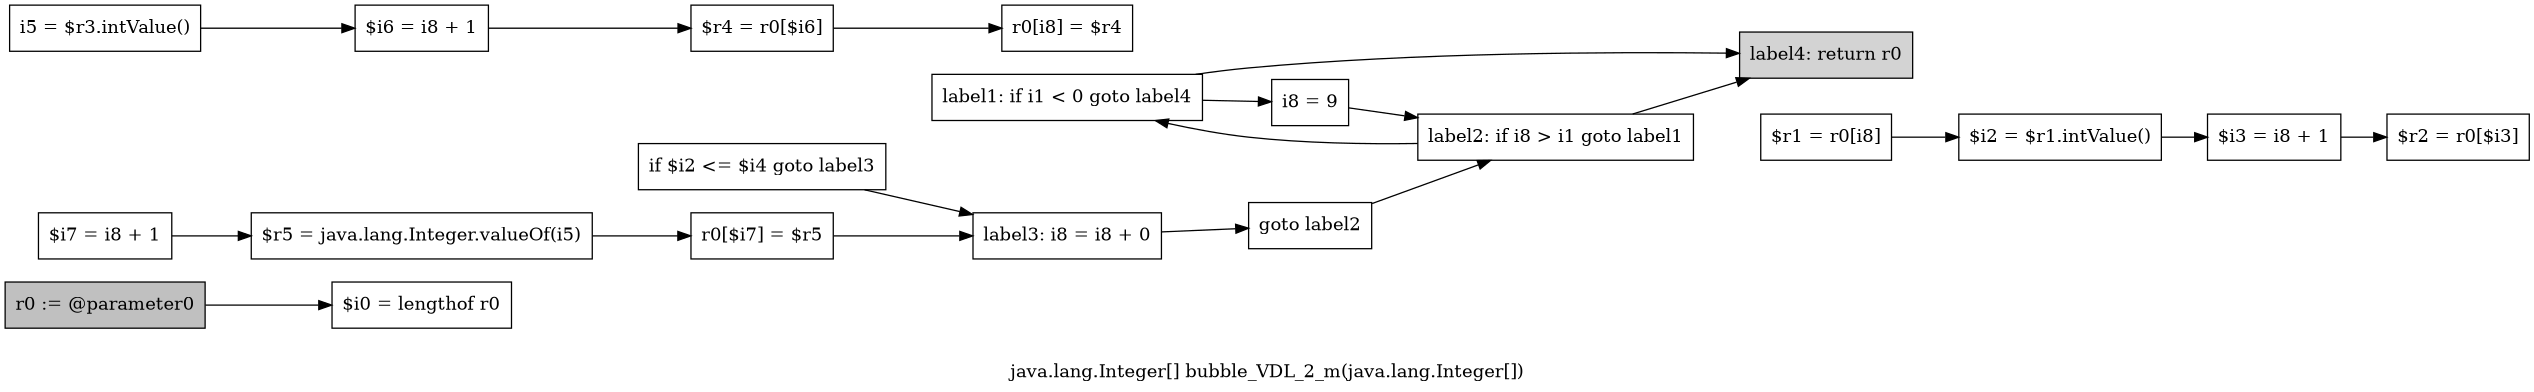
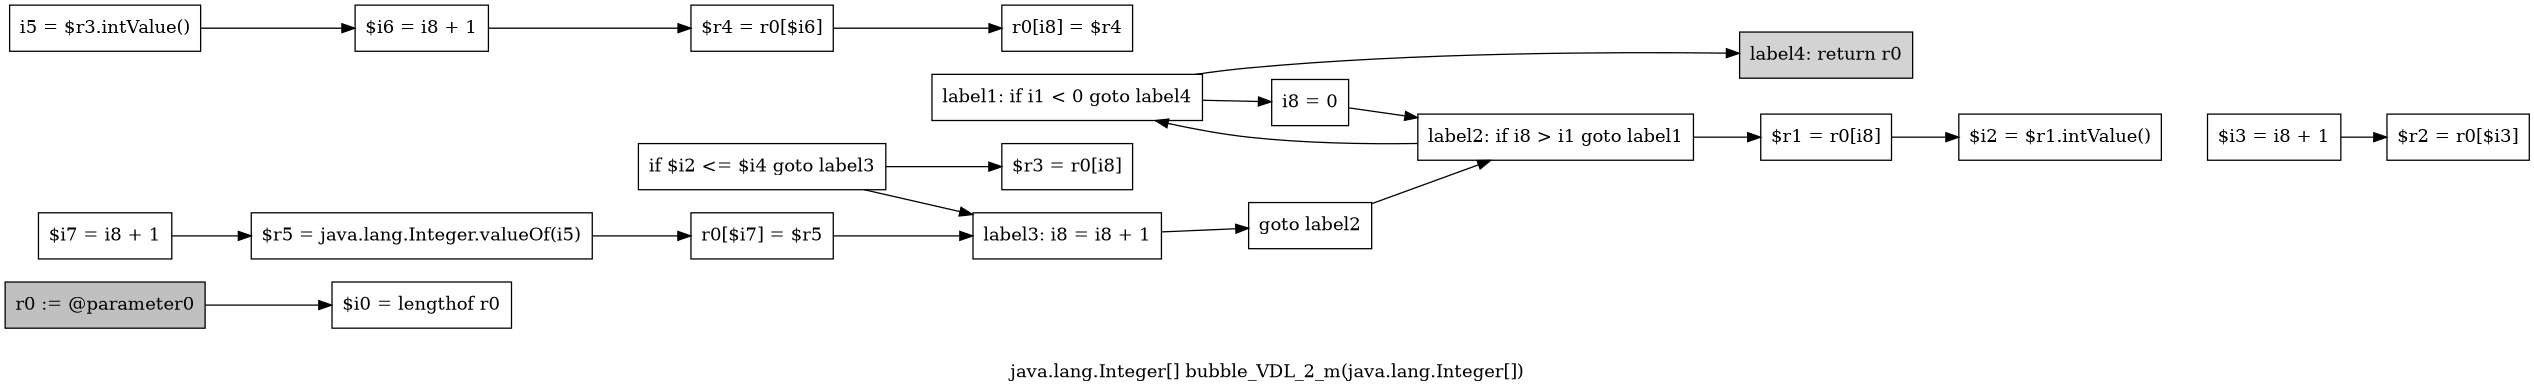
edge "label2: if i8 > i1 goto label1" -> "label4: return r0": now "label2: if i8 > i1 goto label1" -> "$r1 = r0[i8]"
node "i8 = 9": label "i8 = 9" -> "i8 = 0"
edge "$i2 = $r1.intValue()" -> "$i3 = i8 + 1": removed
node "$r3 = r0[i8]": added
node "label3: i8 = i8 + 0": label "label3: i8 = i8 + 0" -> "label3: i8 = i8 + 1"
